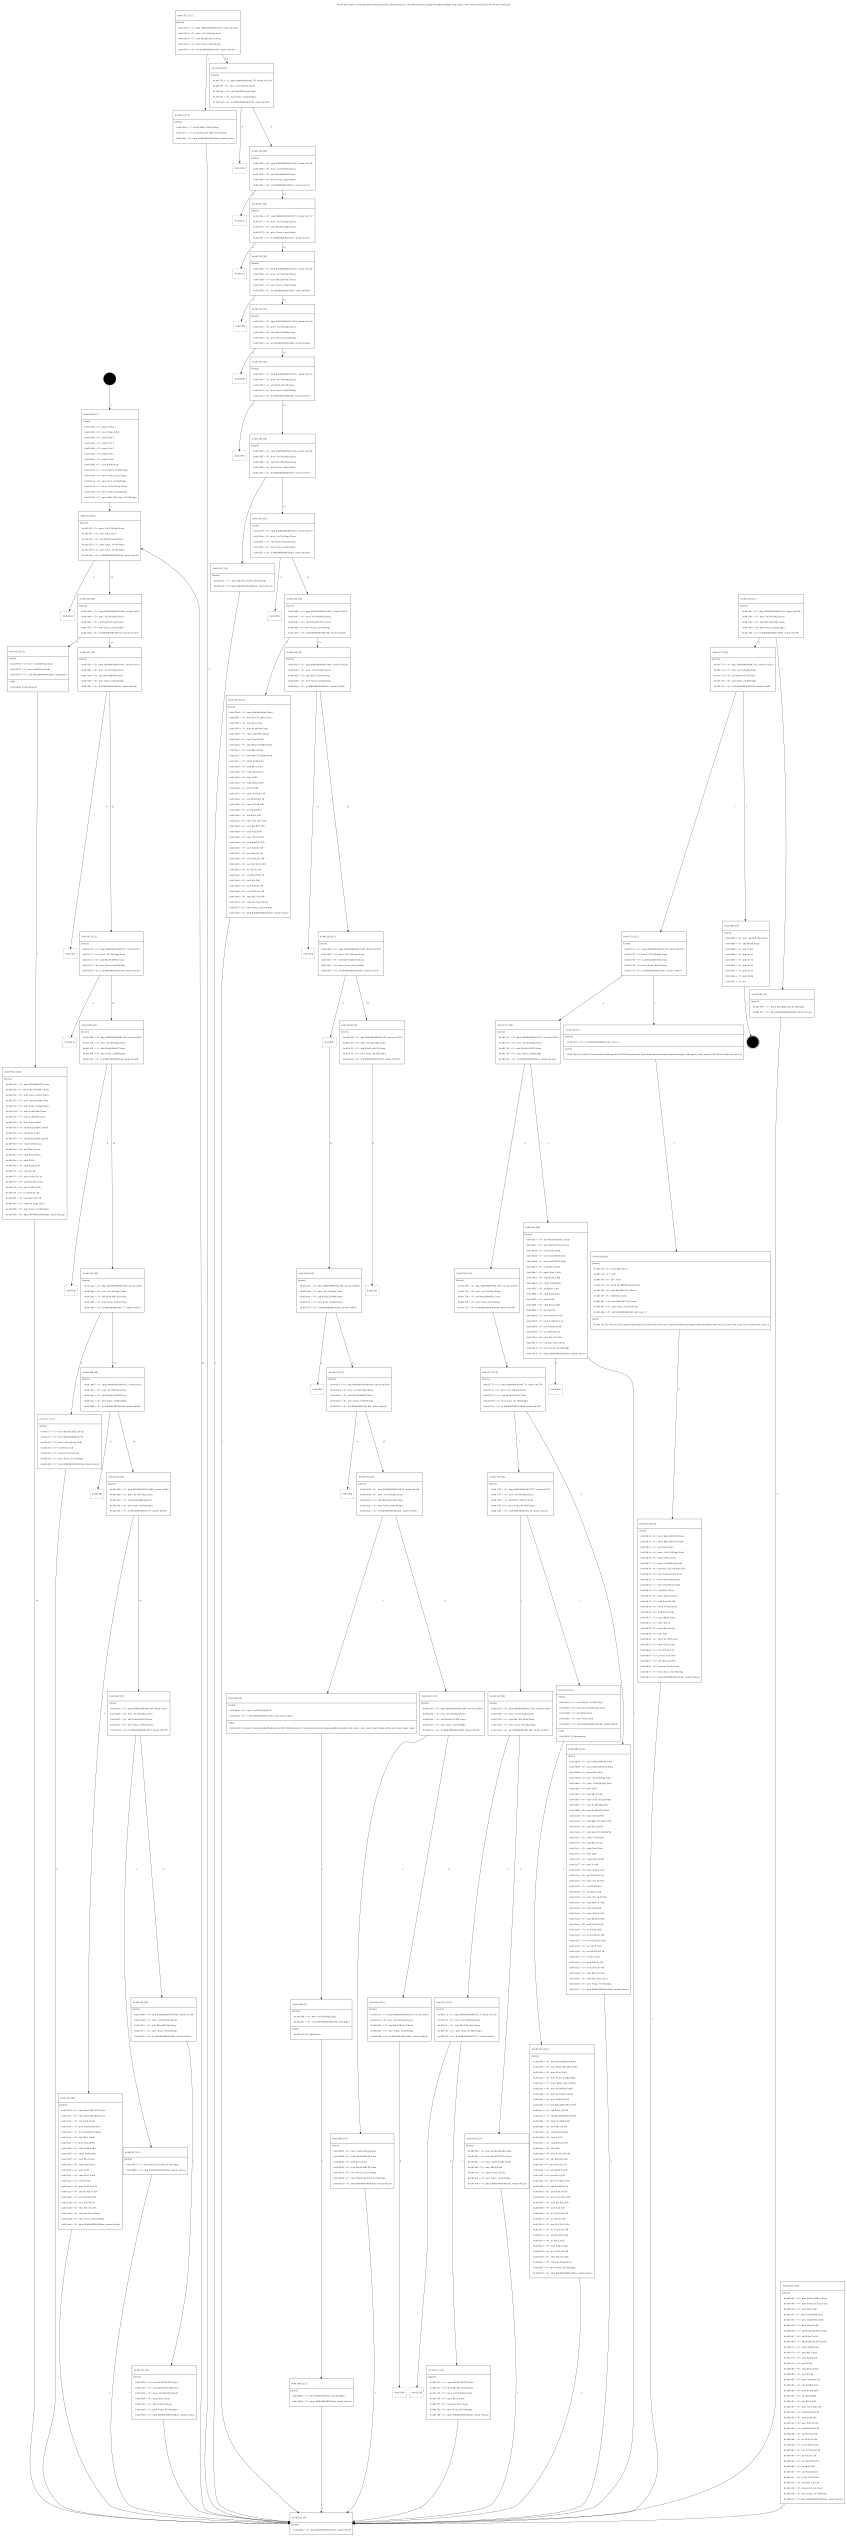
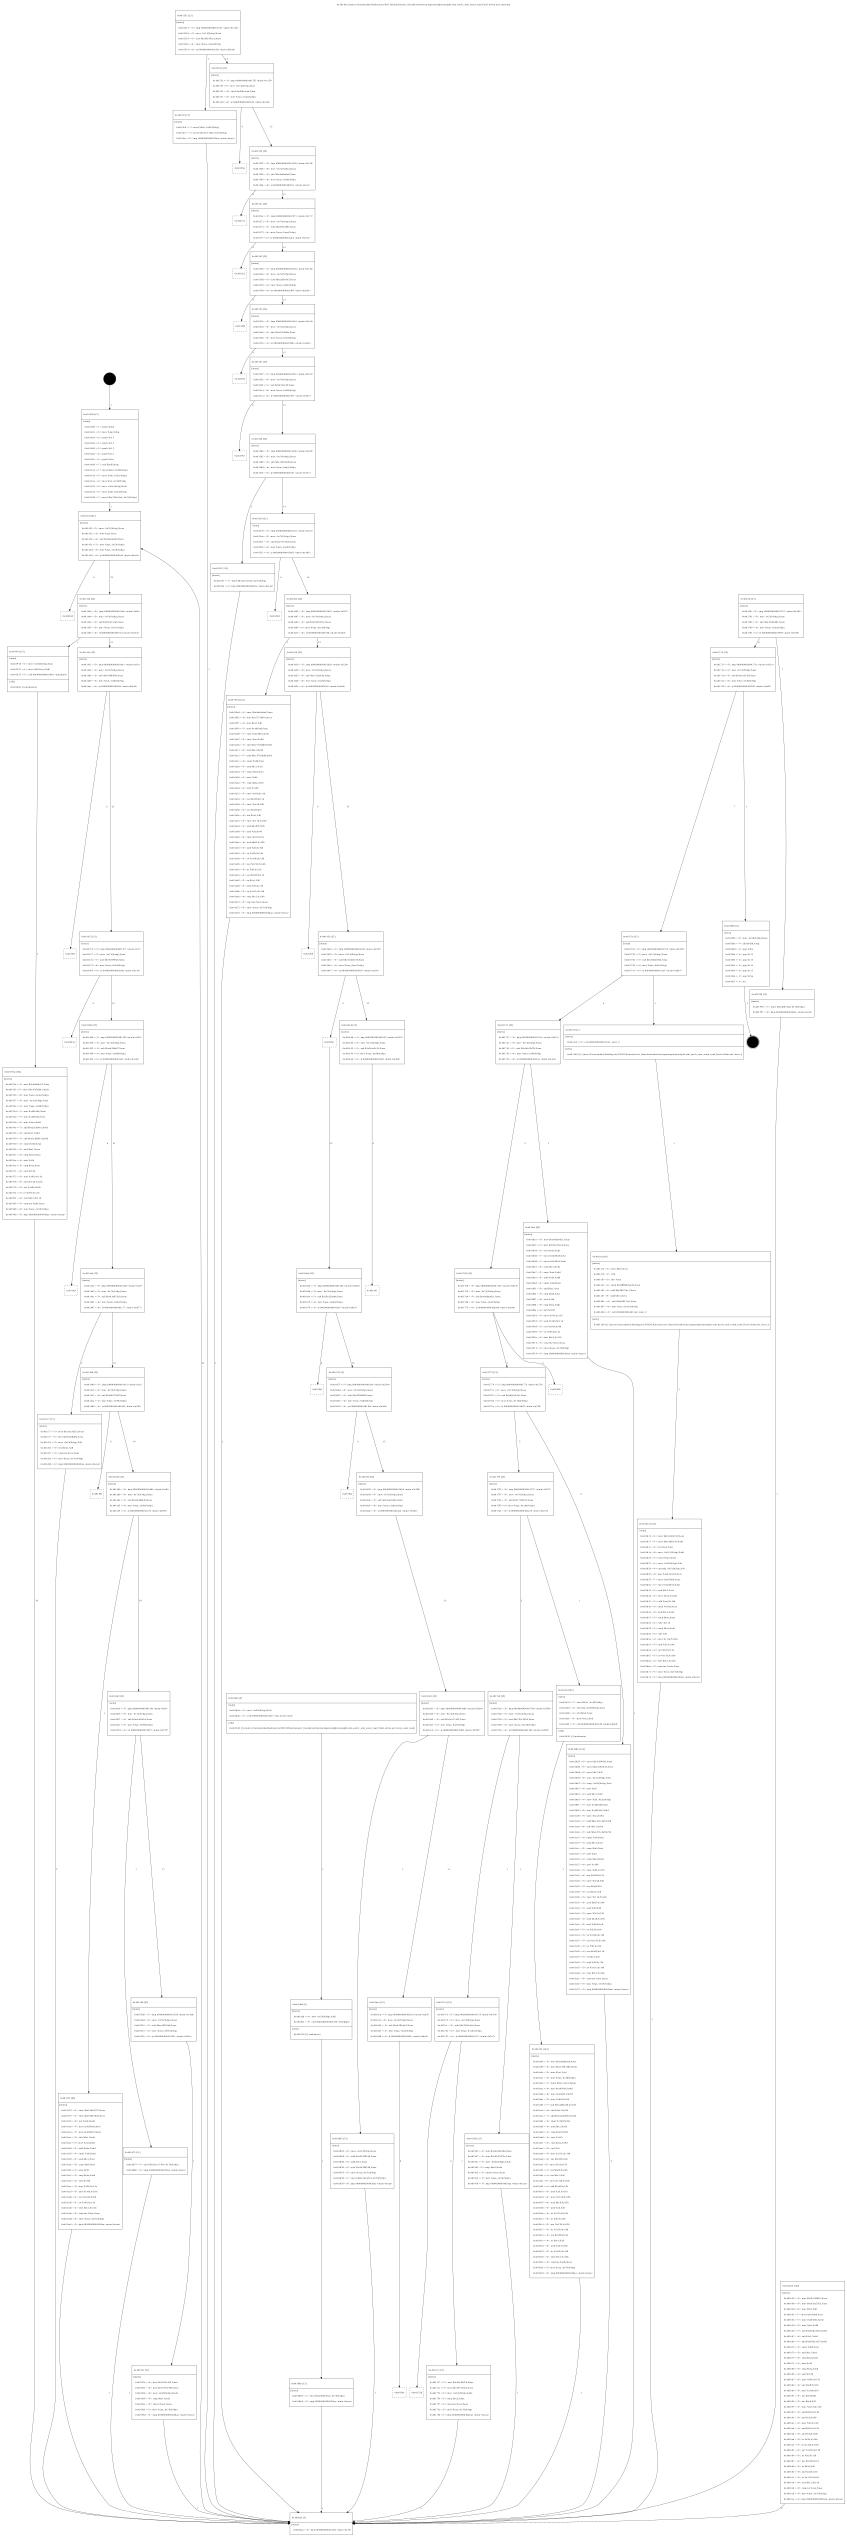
edge "0x4018ca [83]" -> "0x402000": now "0x401760 [25]" -> "0x402000"
edge "0x401698 [25]" -> "0x401da4 [9]": removed, label "1"
